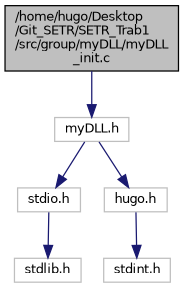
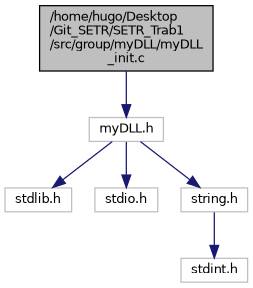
node "hugo.h": label "hugo.h" -> "string.h"
edge "stdio.h" -> "stdlib.h": now "myDLL.h" -> "stdlib.h"
